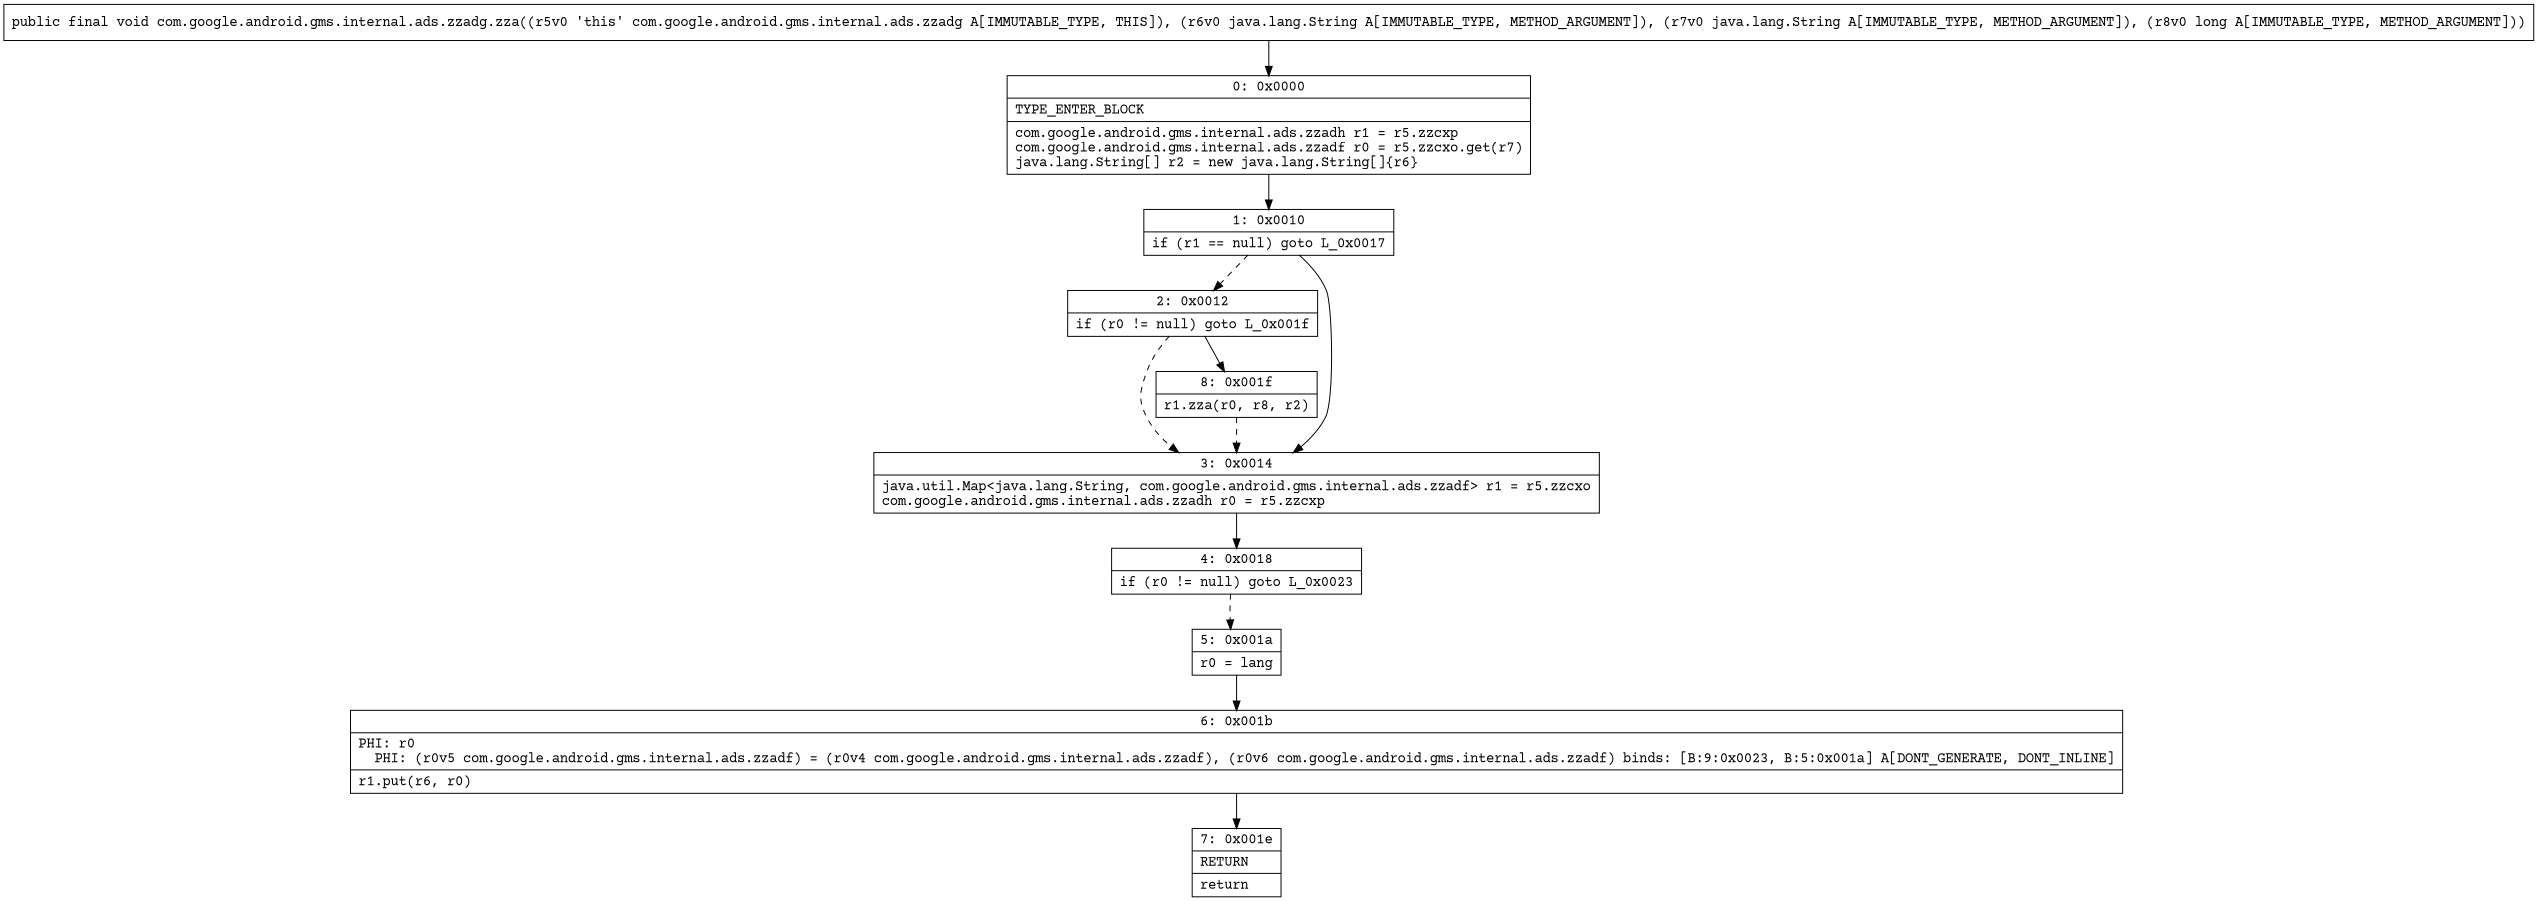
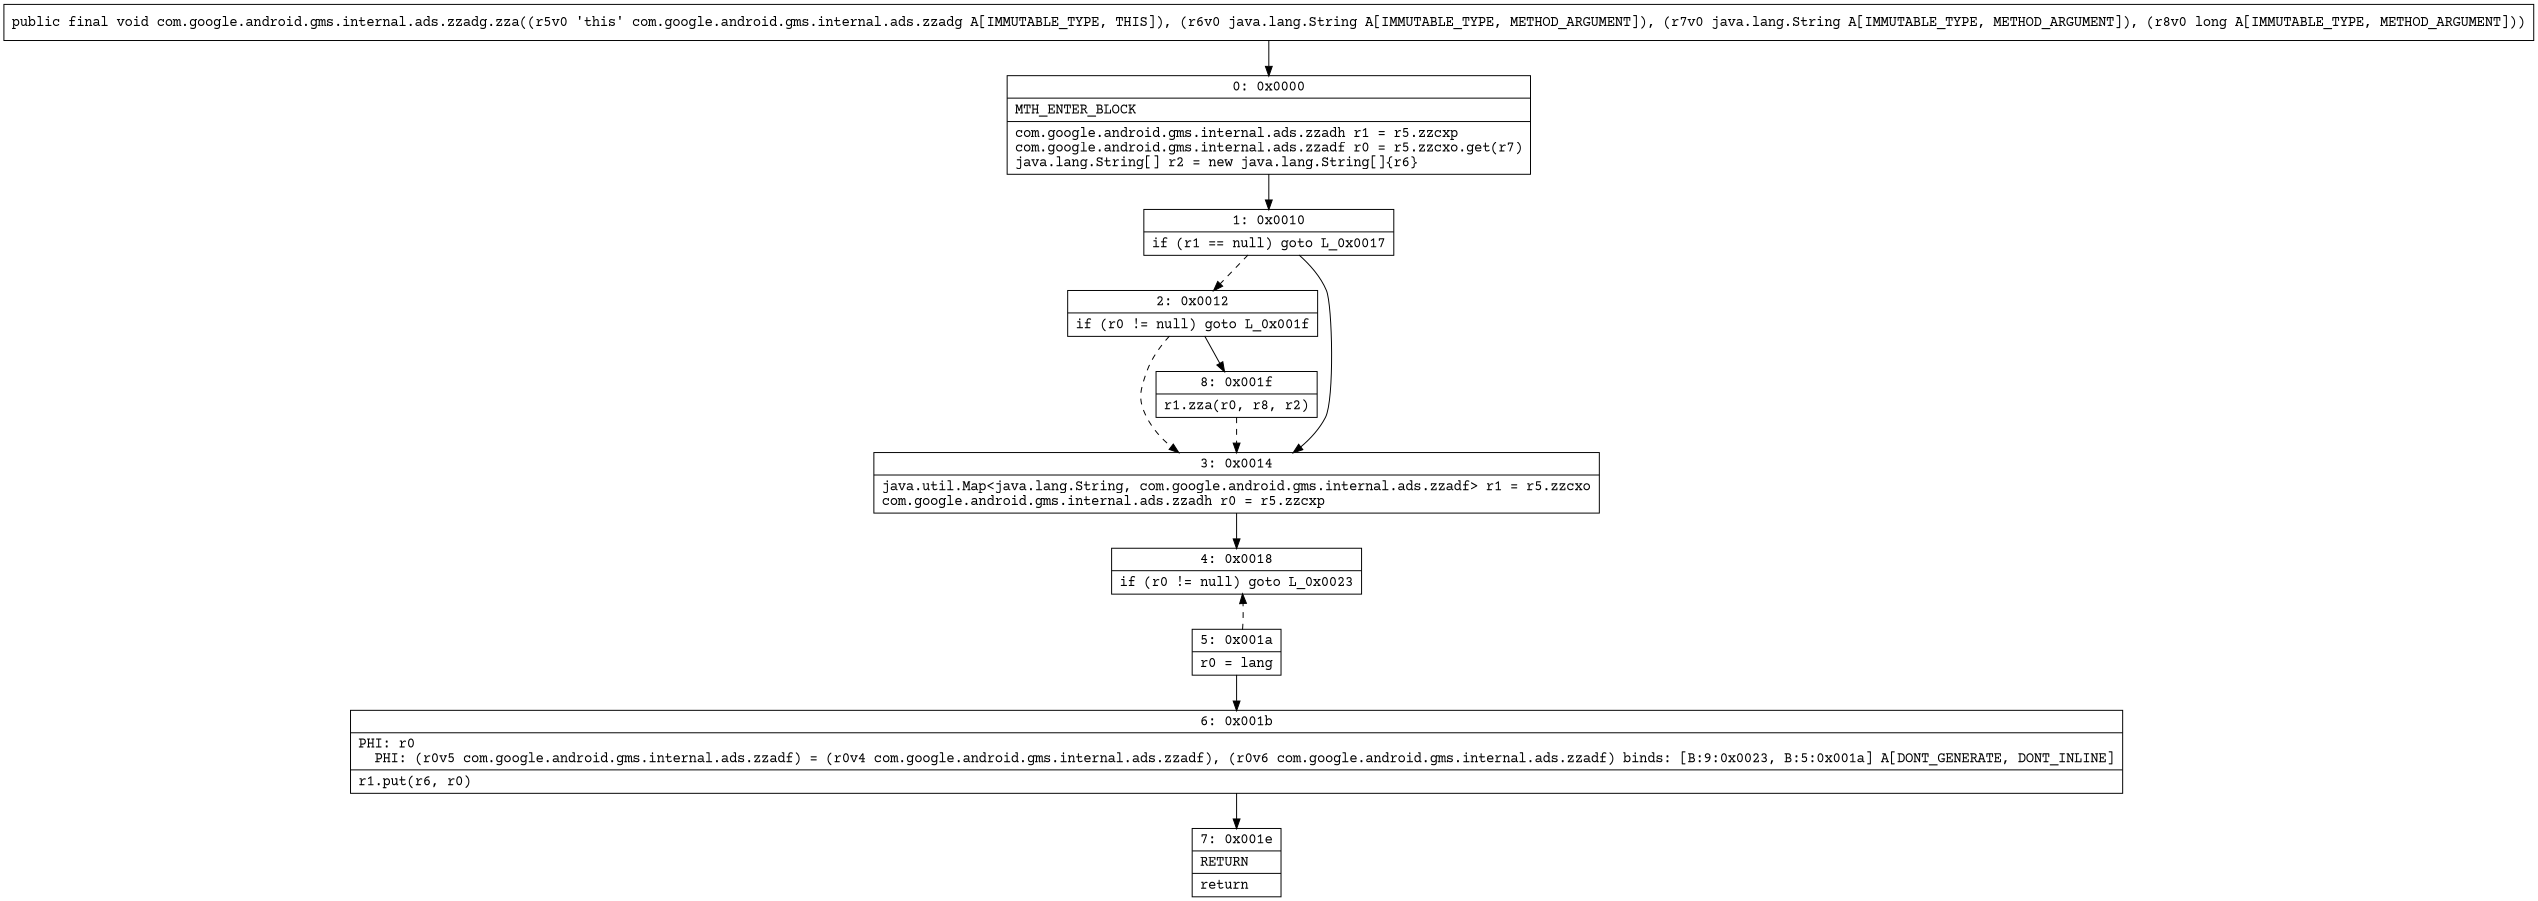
node "0: 0x0000": text "TYPE_ENTER_BLOCK" -> "MTH_ENTER_BLOCK"
edge "4: 0x0018" -> "5: 0x001a": reversed
